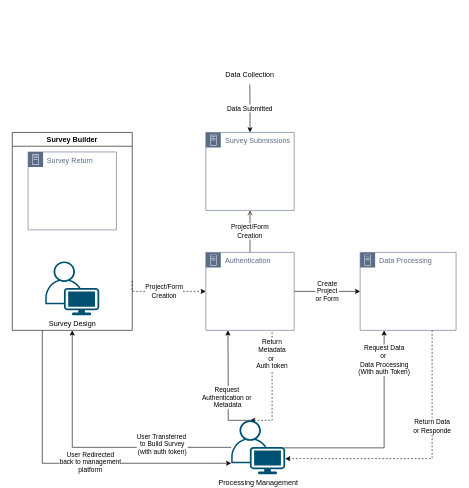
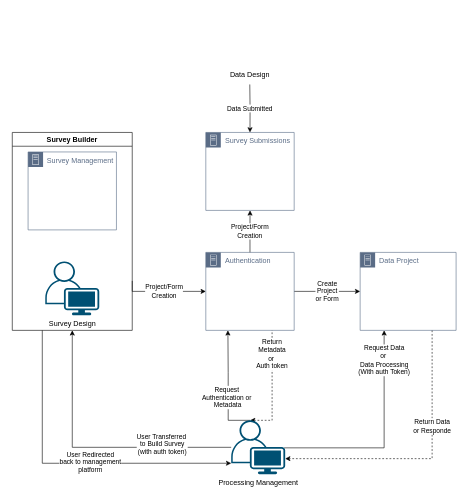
node "Data Collection": label "Data Collection" -> "Data Design"
node "Survey Return": label "Survey Return" -> "Survey Management"
edge "Authentication" -> "Survey Submissions": arrowhead open -> classic
node "Data Processing": label "Data Processing" -> "Data Project"
edge "Survey Builder" -> "Authentication": style dashed -> solid
